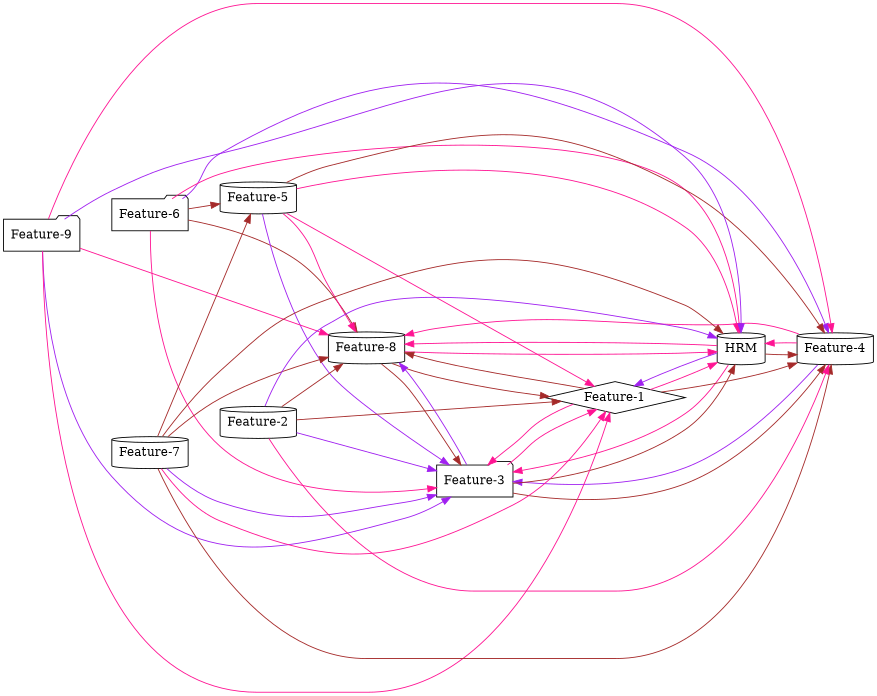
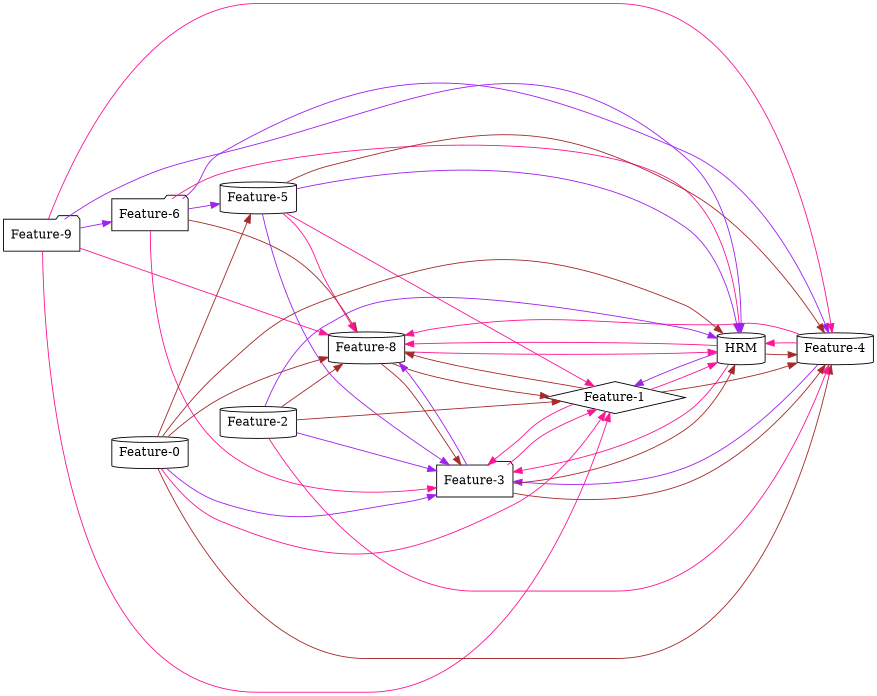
edge "Feature-5" -> "HRM": color deeppink -> purple
edge "Feature-6" -> "Feature-5": color brown -> purple
node "Feature-7": label "Feature-7" -> "Feature-0"
edge "Feature-9" -> "Feature-3": now "Feature-9" -> "Feature-6"
